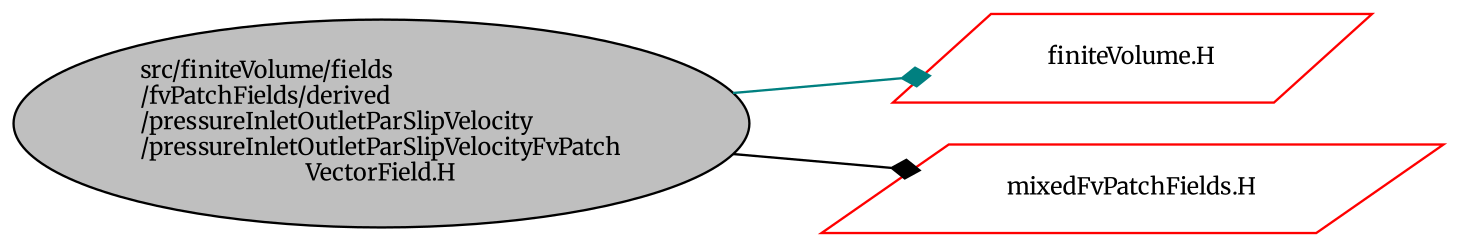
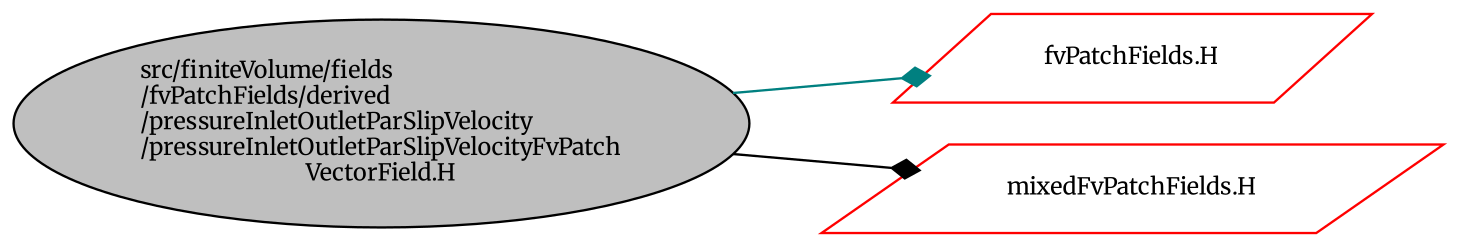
node "finiteVolume.H": label "finiteVolume.H" -> "fvPatchFields.H"
